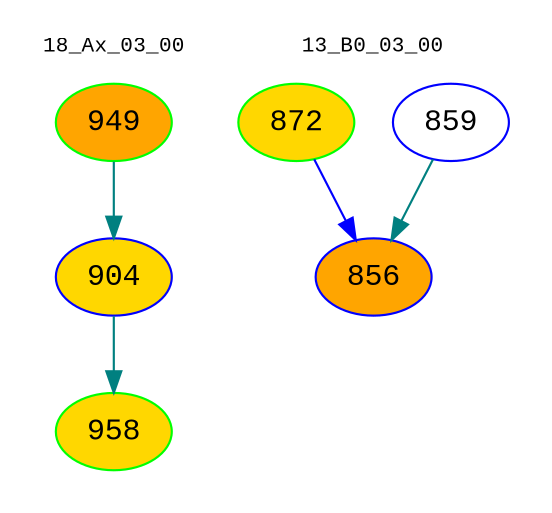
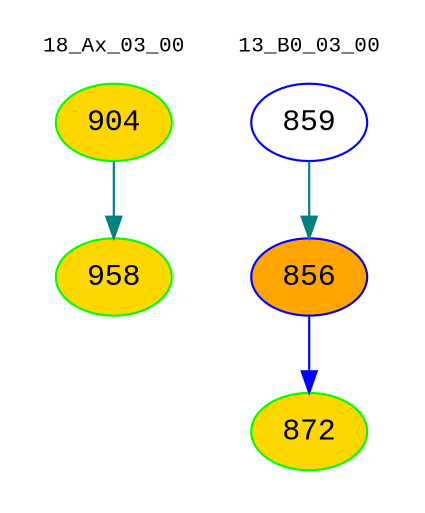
node "949": removed
edge "872" -> "856": reversed
node "904": color blue -> green
